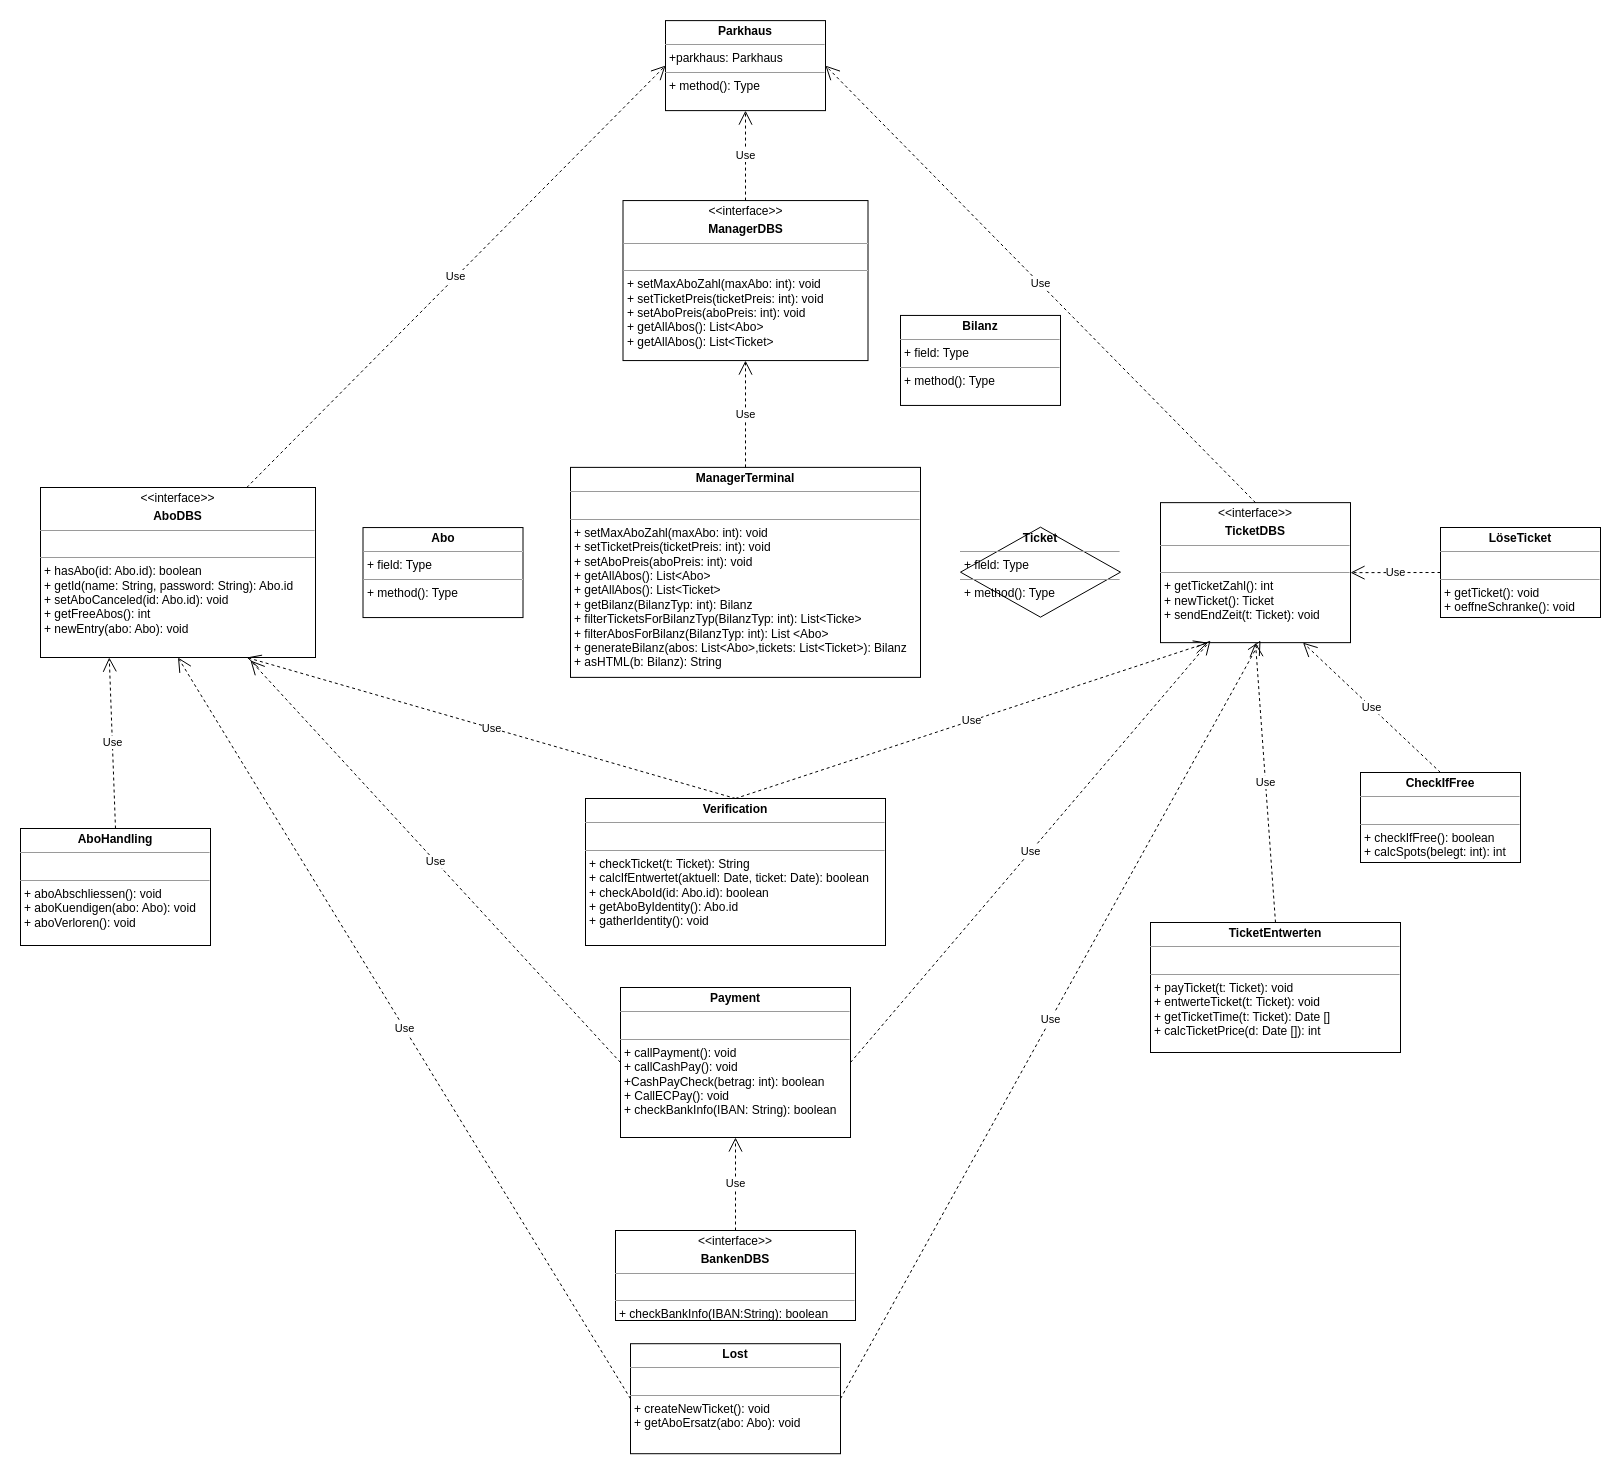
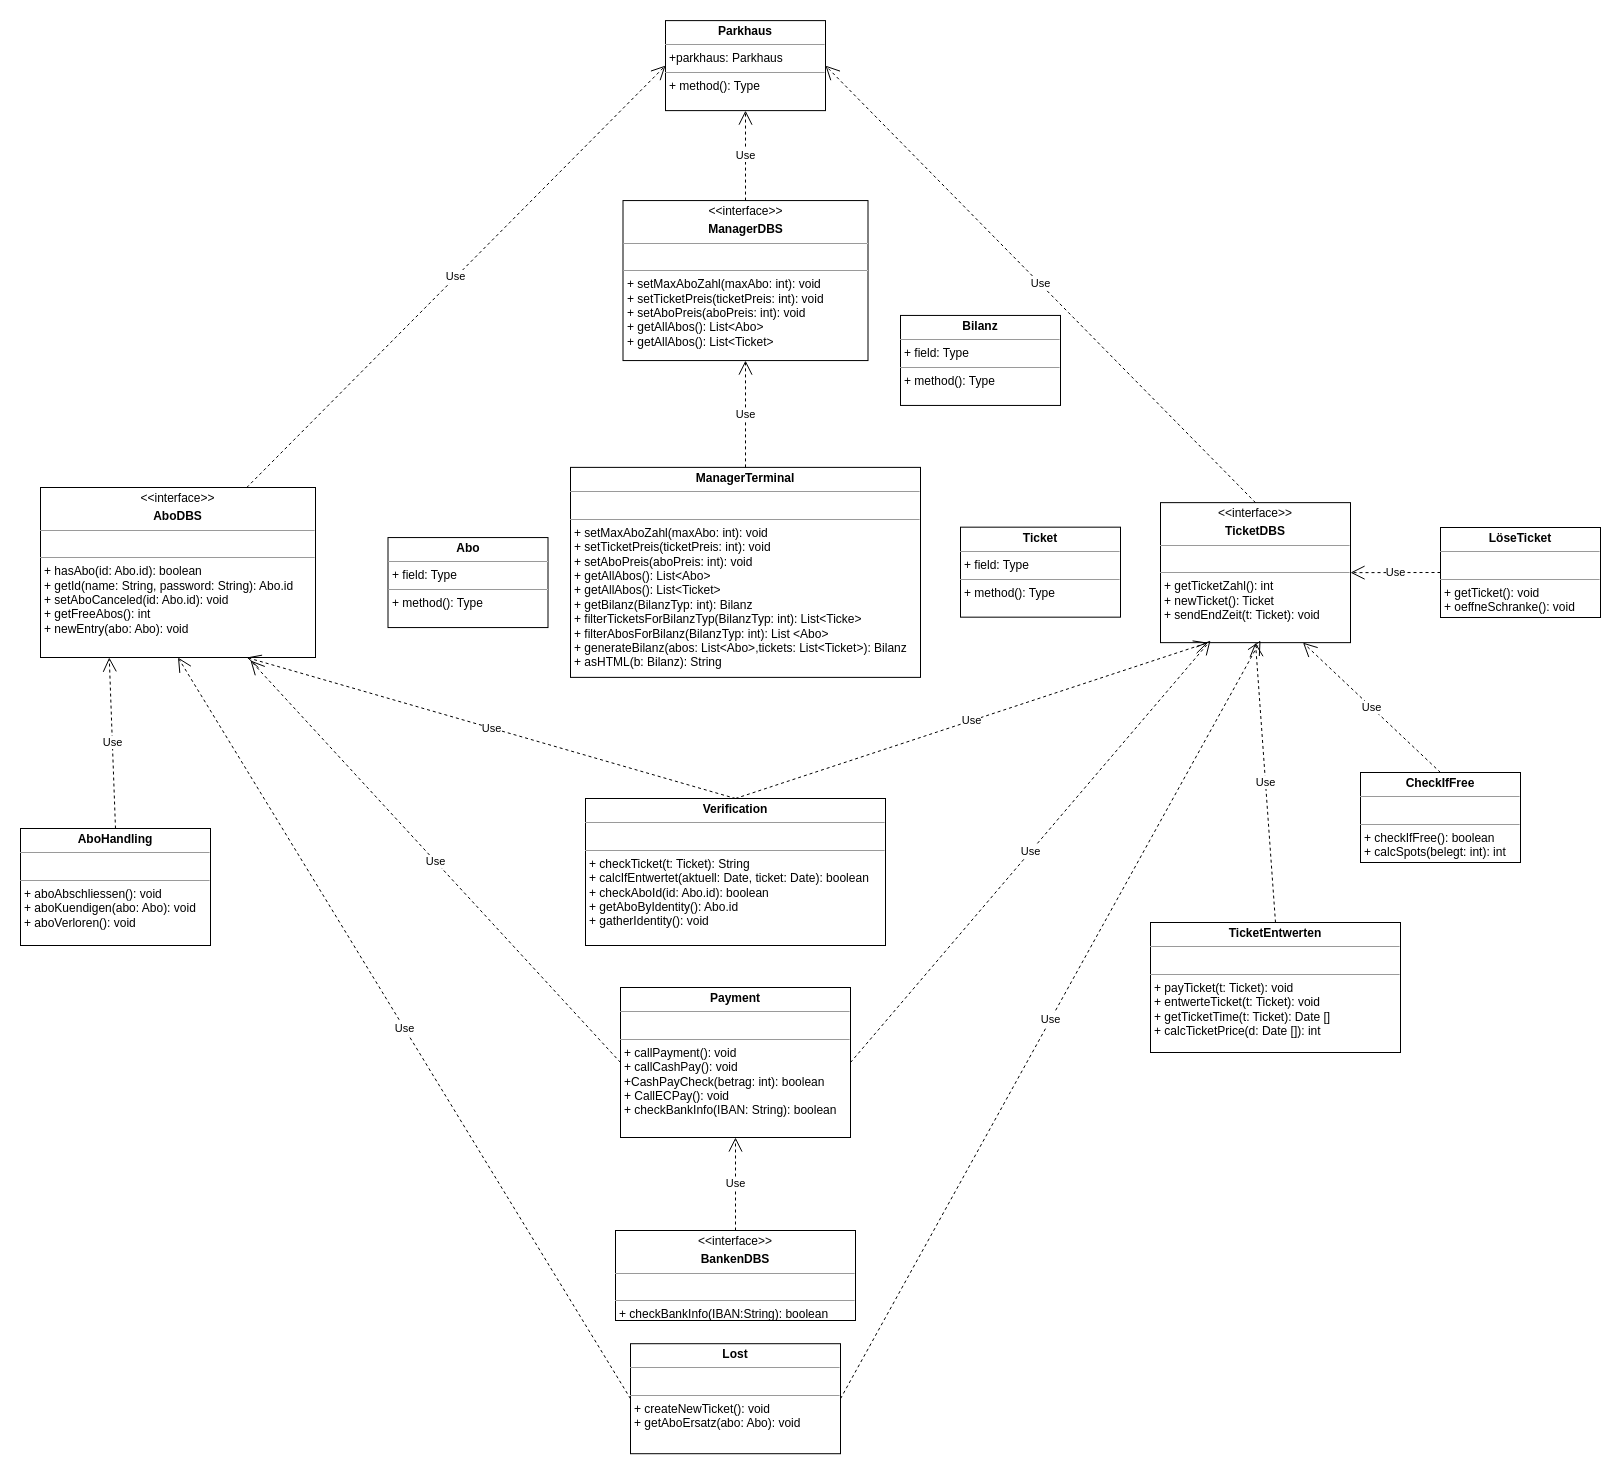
node "Ticket + field: Type + method(): Type": shape diamond -> rectangle
node "Abo + field: Type + method(): Type": moved (443, 573) -> (468, 583)
